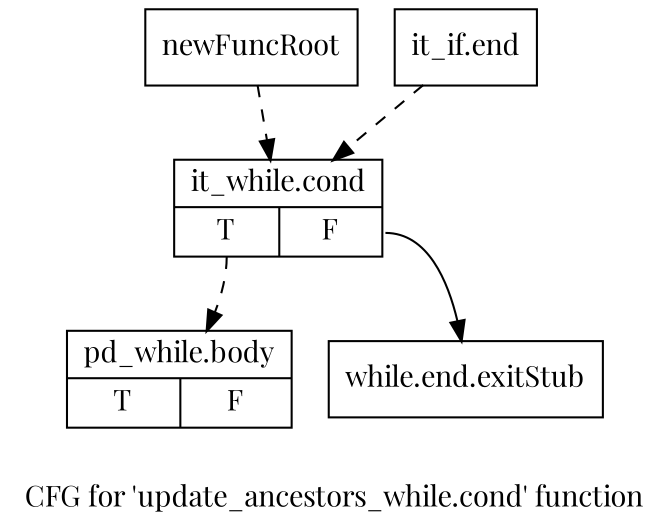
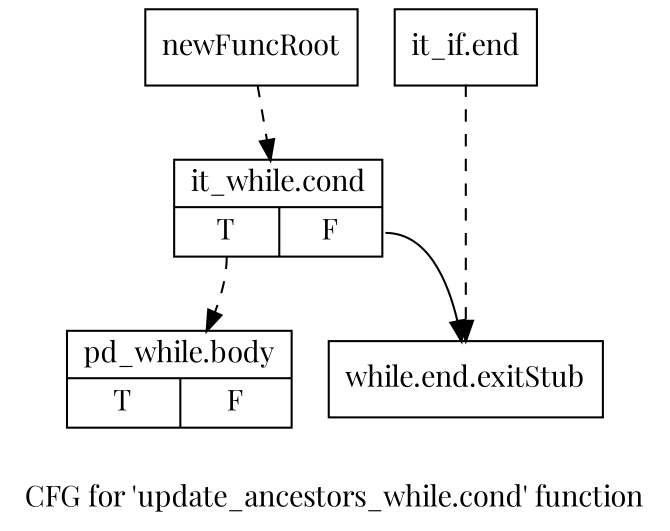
edge "it_if.end" -> "it_while.cond": now "it_if.end" -> "while.end.exitStub"
